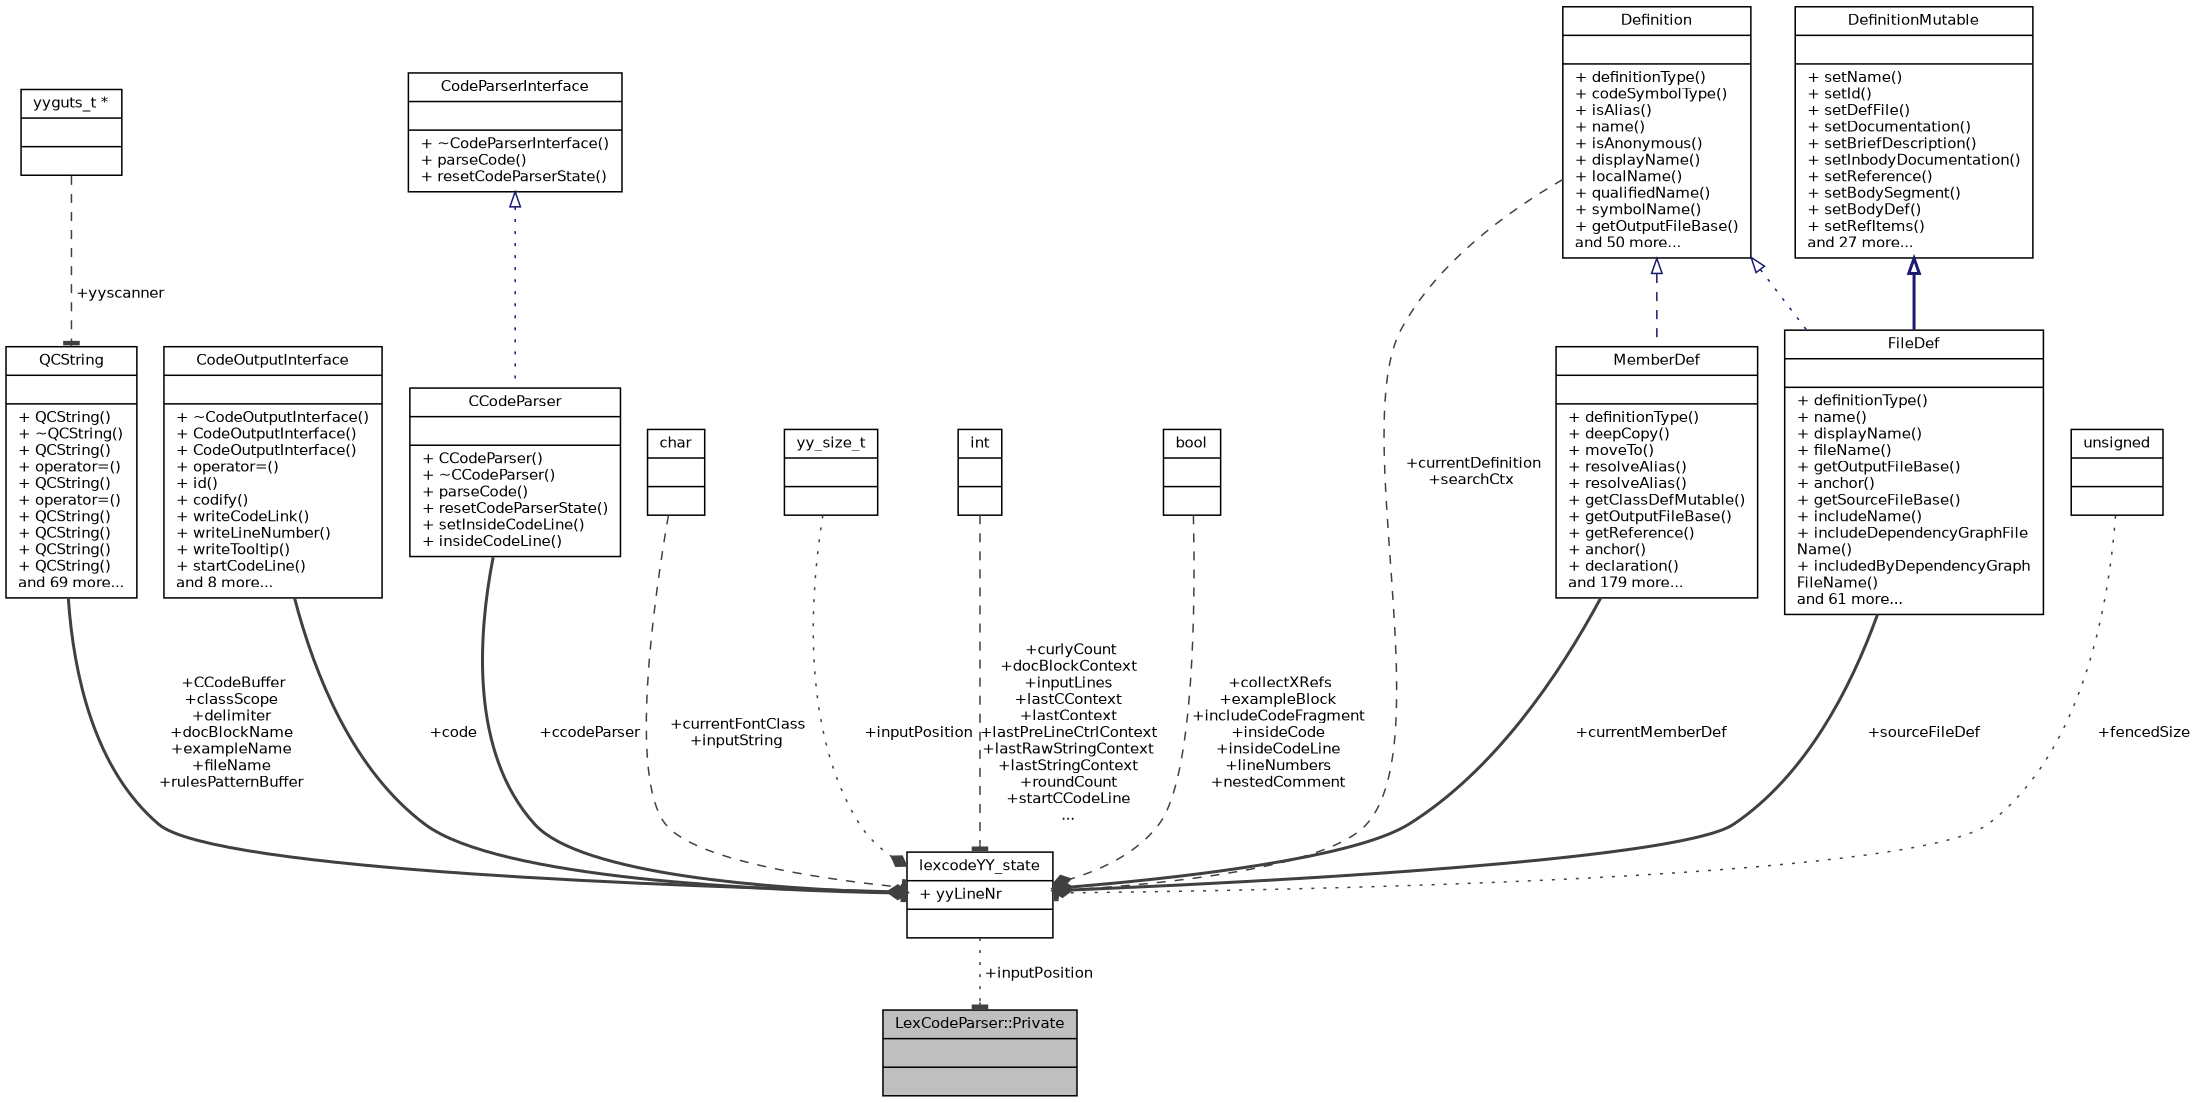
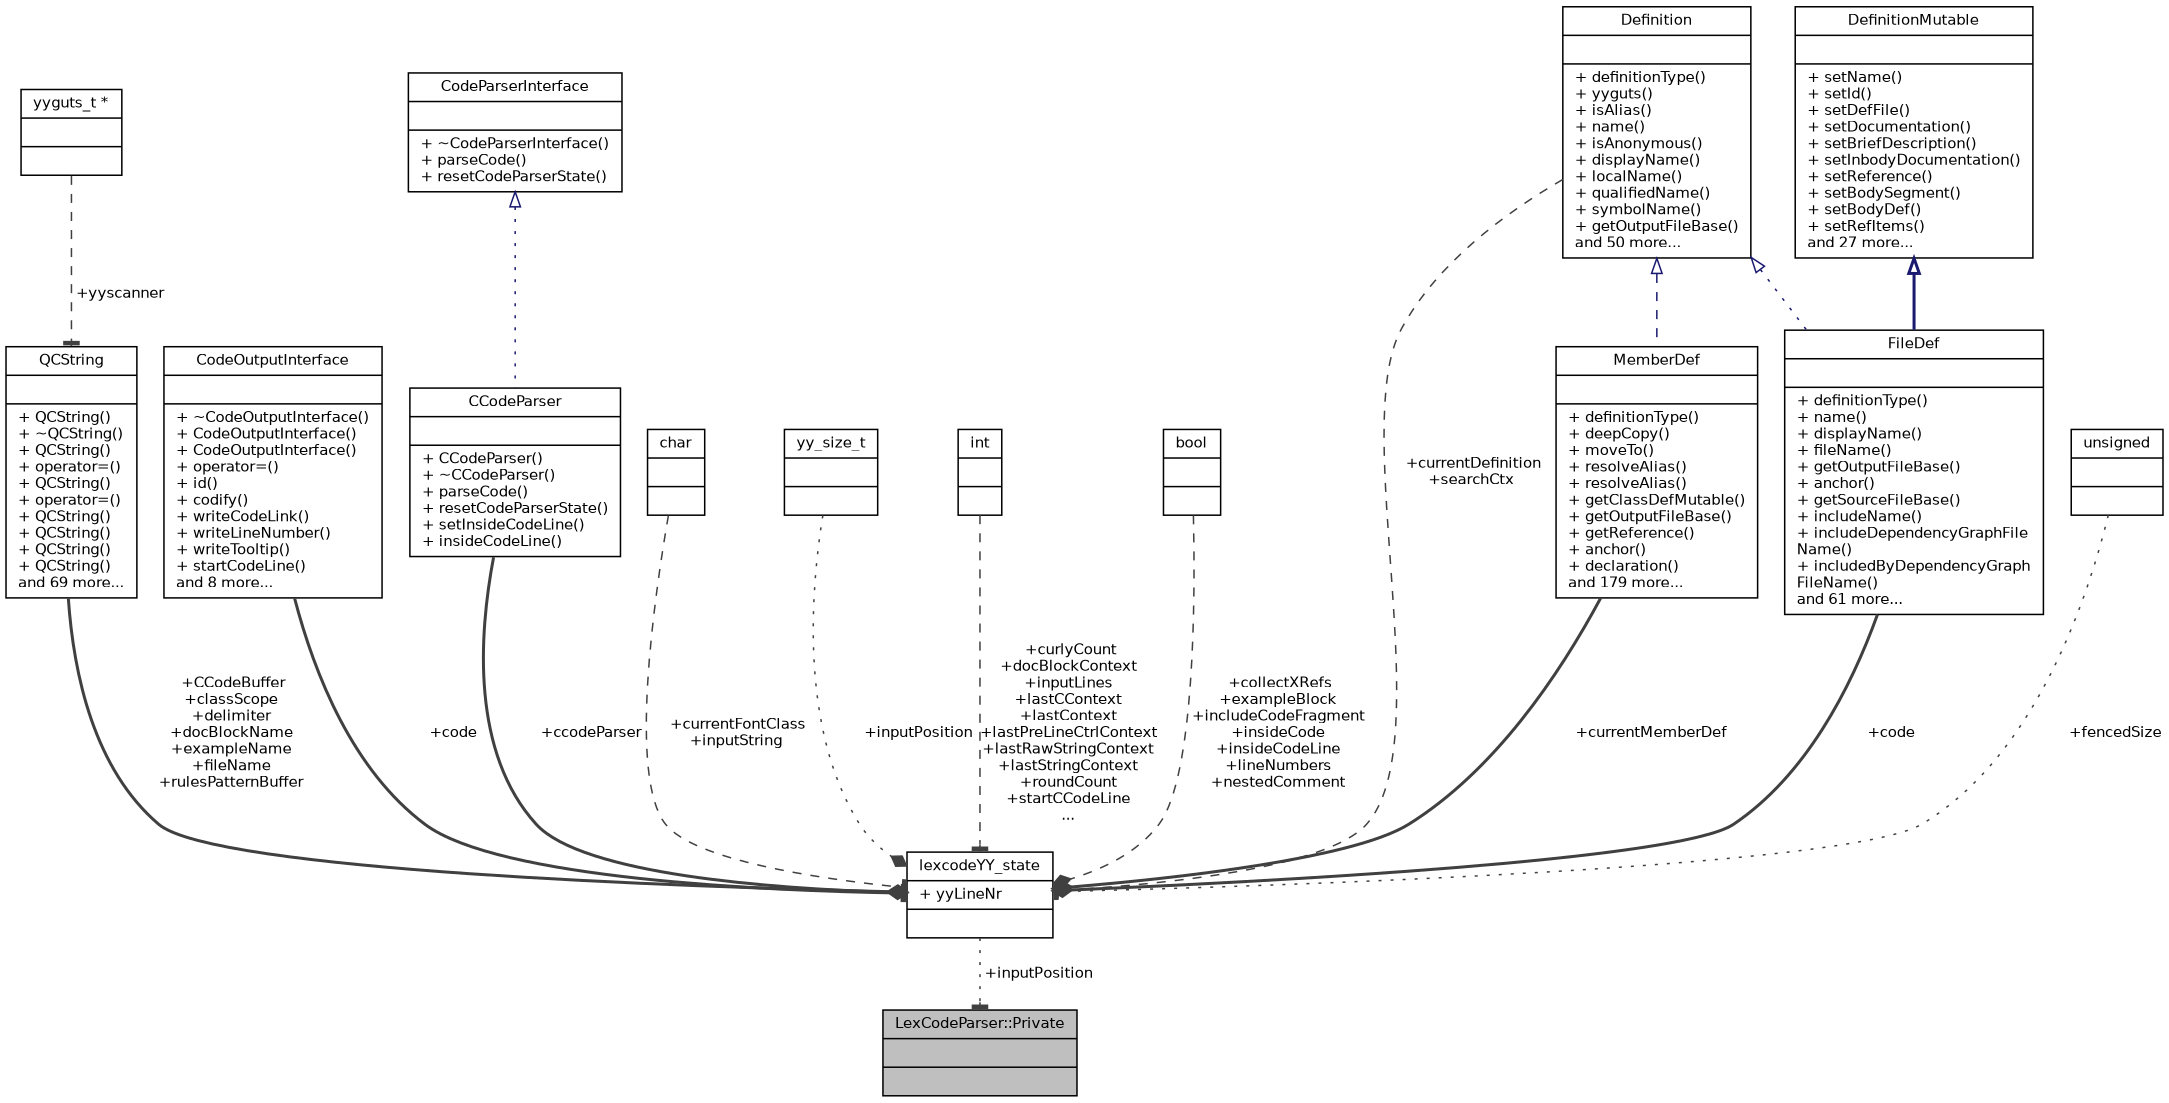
node "Definition": text "+ codeSymbolType()" -> "+ yyguts()"
edge "FileDef" -> "lexcodeYY_state": label " +sourceFileDef" -> " +code"
